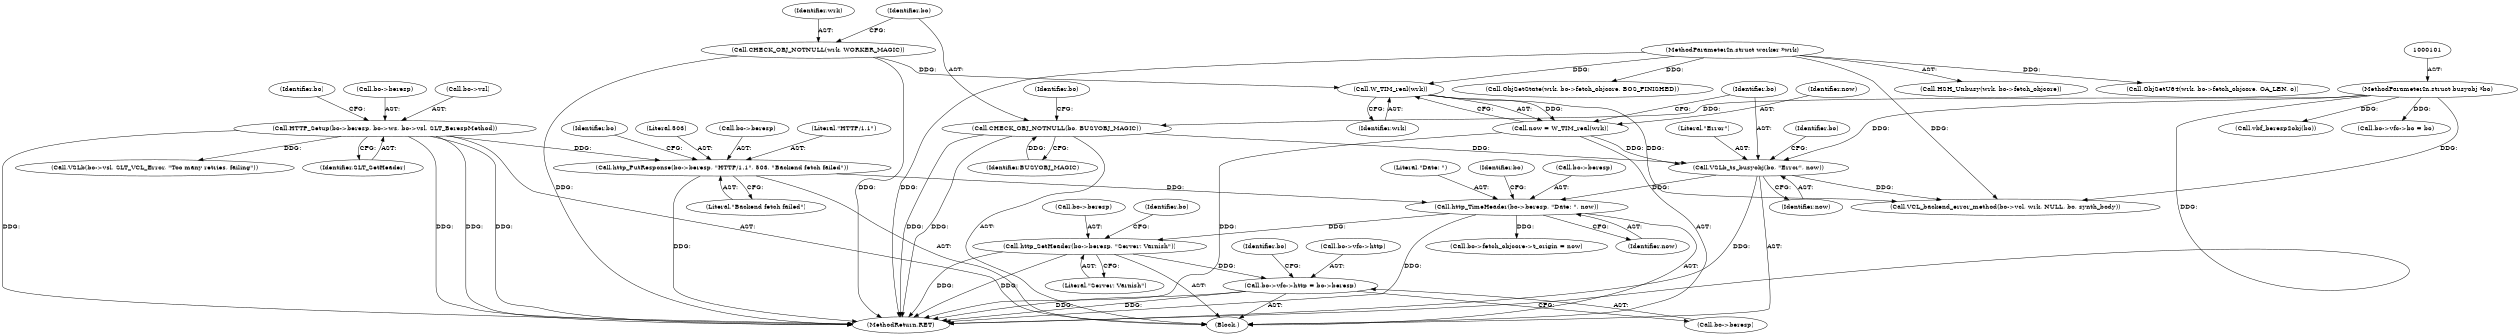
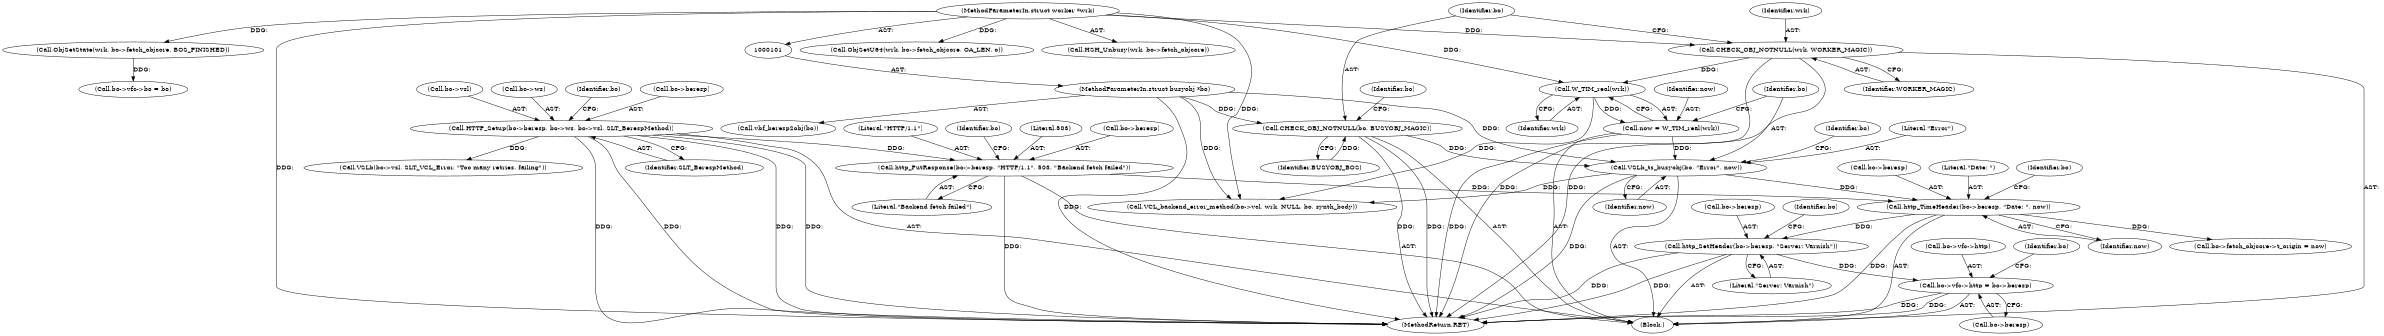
edge "(MethodParameterIn,struct worker *wrk)" -> "1000101": added, label "AST:"
edge "(MethodParameterIn,struct worker *wrk)" -> "(Call,CHECK_OBJ_NOTNULL(wrk, WORKER_MAGIC))": added, label "DDG:"
node "(Call,bo->ws)": added
node "(Identifier,WORKER_MAGIC)": added
edge "(MethodParameterIn,struct busyobj *bo)" -> "(Call,bo->vfc->bo = bo)": now "(Call,ObjSetState(wrk, bo->fetch_objcore, BOS_FINISHED))" -> "(Call,bo->vfc->bo = bo)"
edge "(MethodParameterIn,struct busyobj *bo)" -> "(Call,vbf_beresp2obj(bo))": label "DDG: " -> "AST: "
node "(Identifier,SLT_SetHeader)": label "(Identifier,SLT_SetHeader)" -> "(Identifier,SLT_BerespMethod)"
node "(Identifier,BUSYOBJ_MAGIC)": label "(Identifier,BUSYOBJ_MAGIC)" -> "(Identifier,BUSYOBJ_BOS)"
edge "(Call,CHECK_OBJ_NOTNULL(wrk, WORKER_MAGIC))" -> "(Block,)": added, label "AST:"
